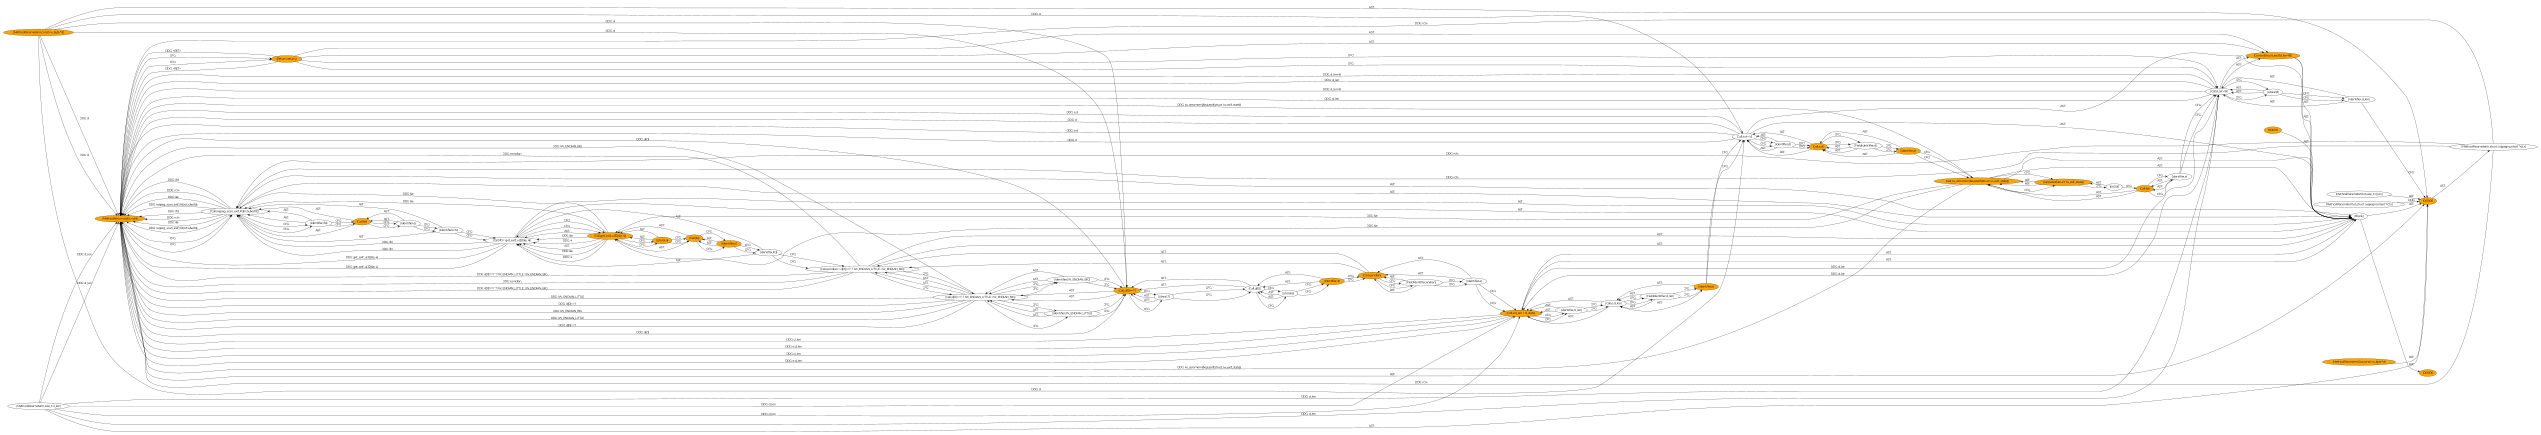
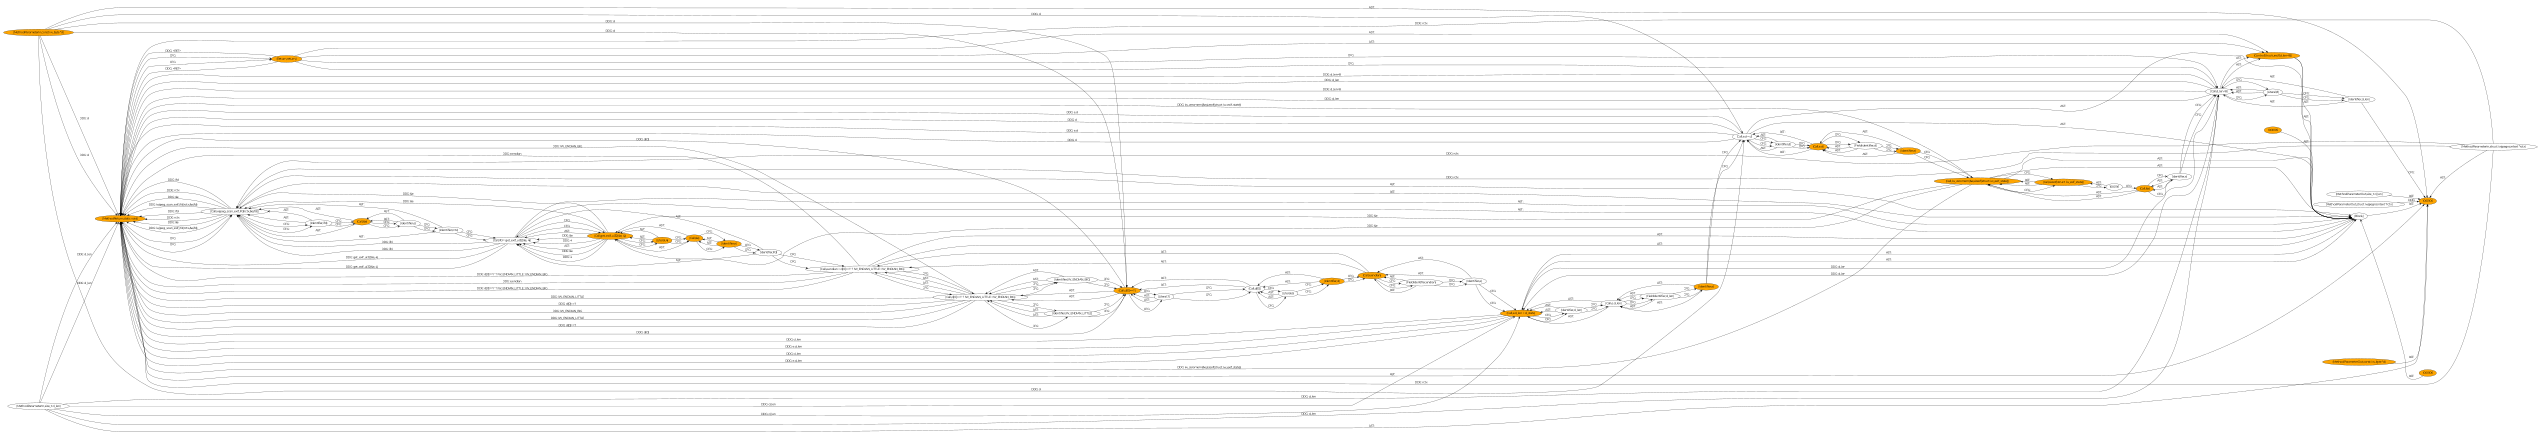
edge "1000100" -> "(MethodParameterIn,struct iwjpegrcontext *rctx)": reversed
edge "(Block,)" -> "1000106": reversed
